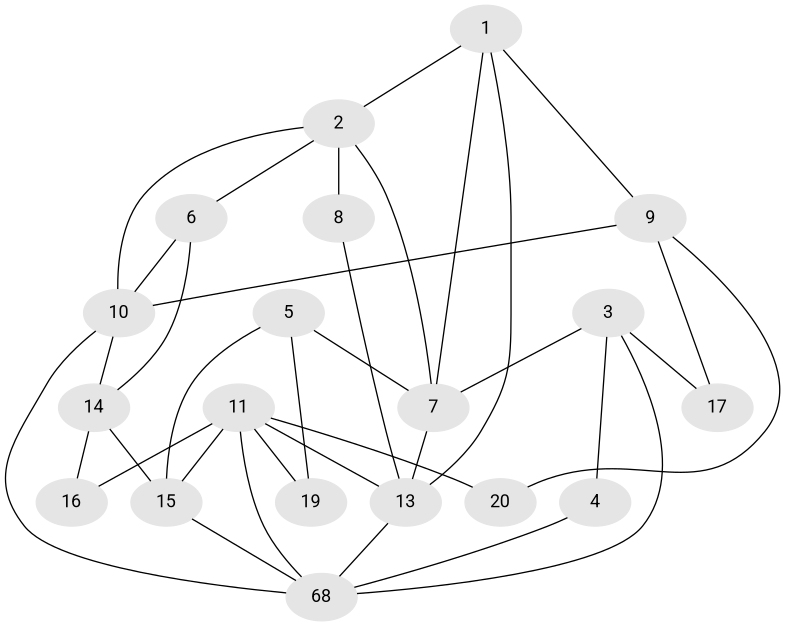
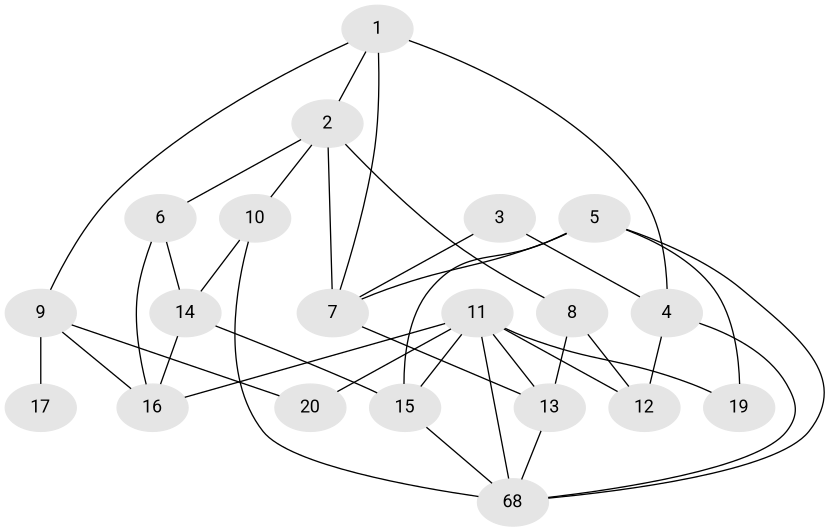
edge "9" -- "10": now "9" -- "16"
edge "6" -- "10": now "6" -- "16"
edge "1" -- "13": now "1" -- "4"
edge "3" -- "17": removed
node "12": added
edge "3" -- "68": now "5" -- "68"
